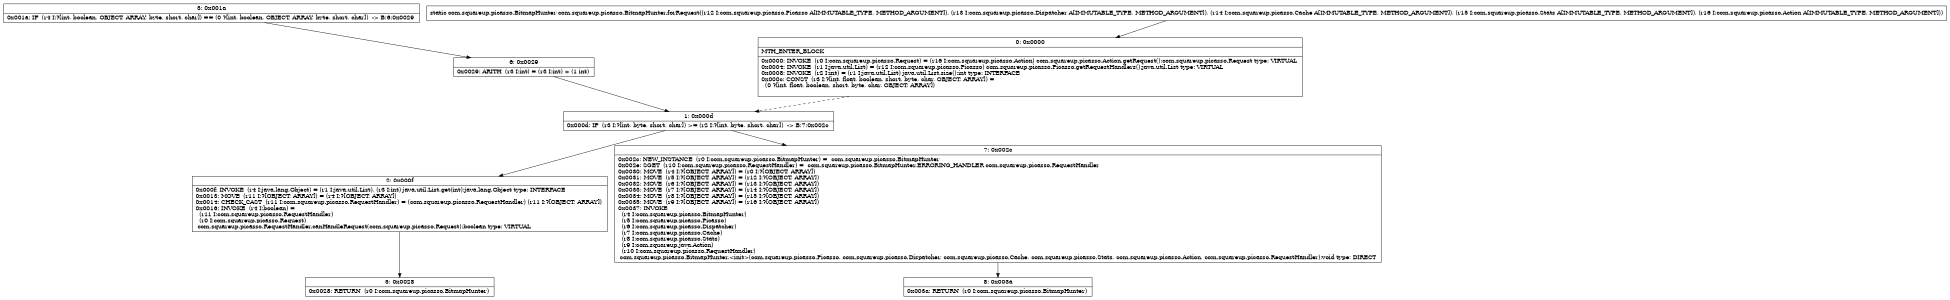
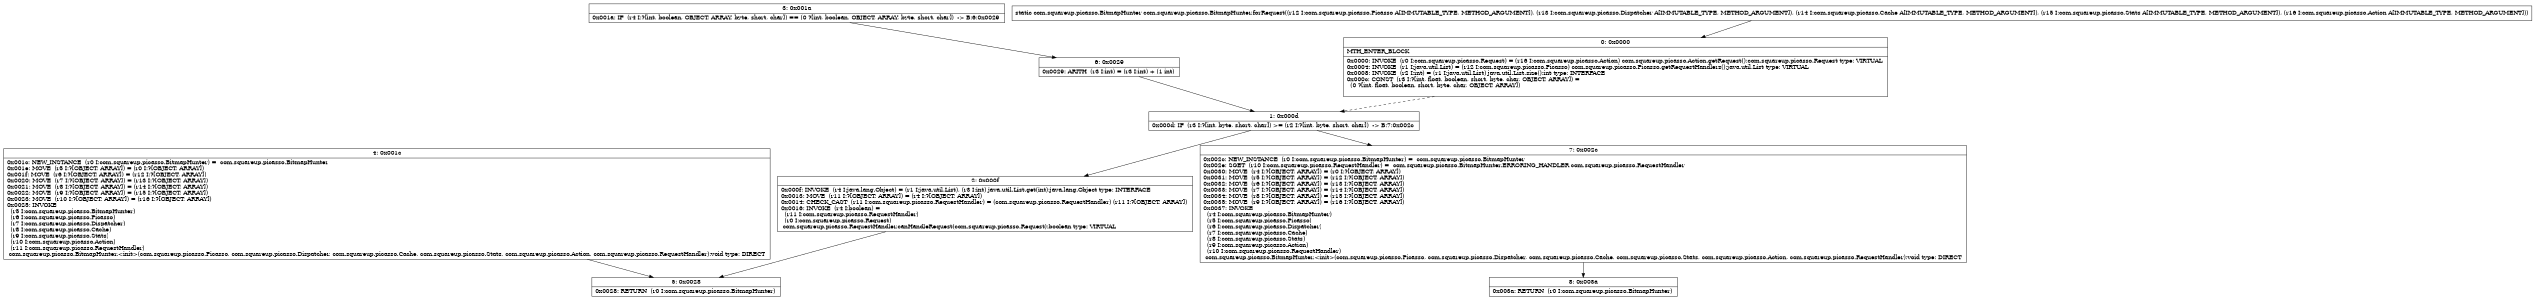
node "4: 0x001c": added
node "7: 0x002c": text "(r9 I:com.squareup.java.Action)" -> "(r9 I:com.squareup.picasso.Action)"
